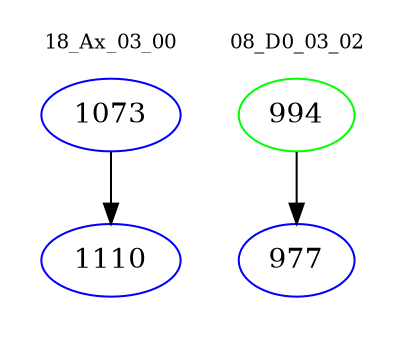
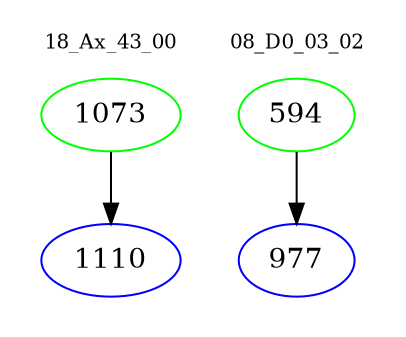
cluster "18_Ax_03_00": label "18_Ax_03_00" -> "18_Ax_43_00"
node "1073": color blue -> green
node "994": label "994" -> "594"
